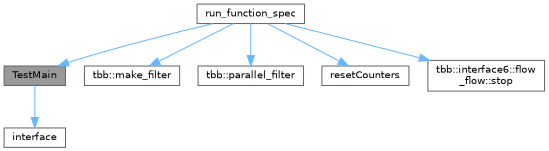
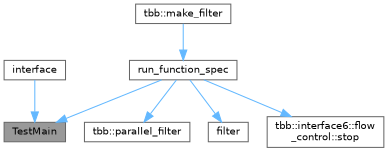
edge "run_function_spec" -> "tbb::make_filter": reversed
node "resetCounters": label "resetCounters" -> "filter"
node "tbb::interface6::flow _flow::stop": label "tbb::interface6::flow _flow::stop" -> "tbb::interface6::flow _control::stop"
edge "TestMain" -> "interface": reversed
